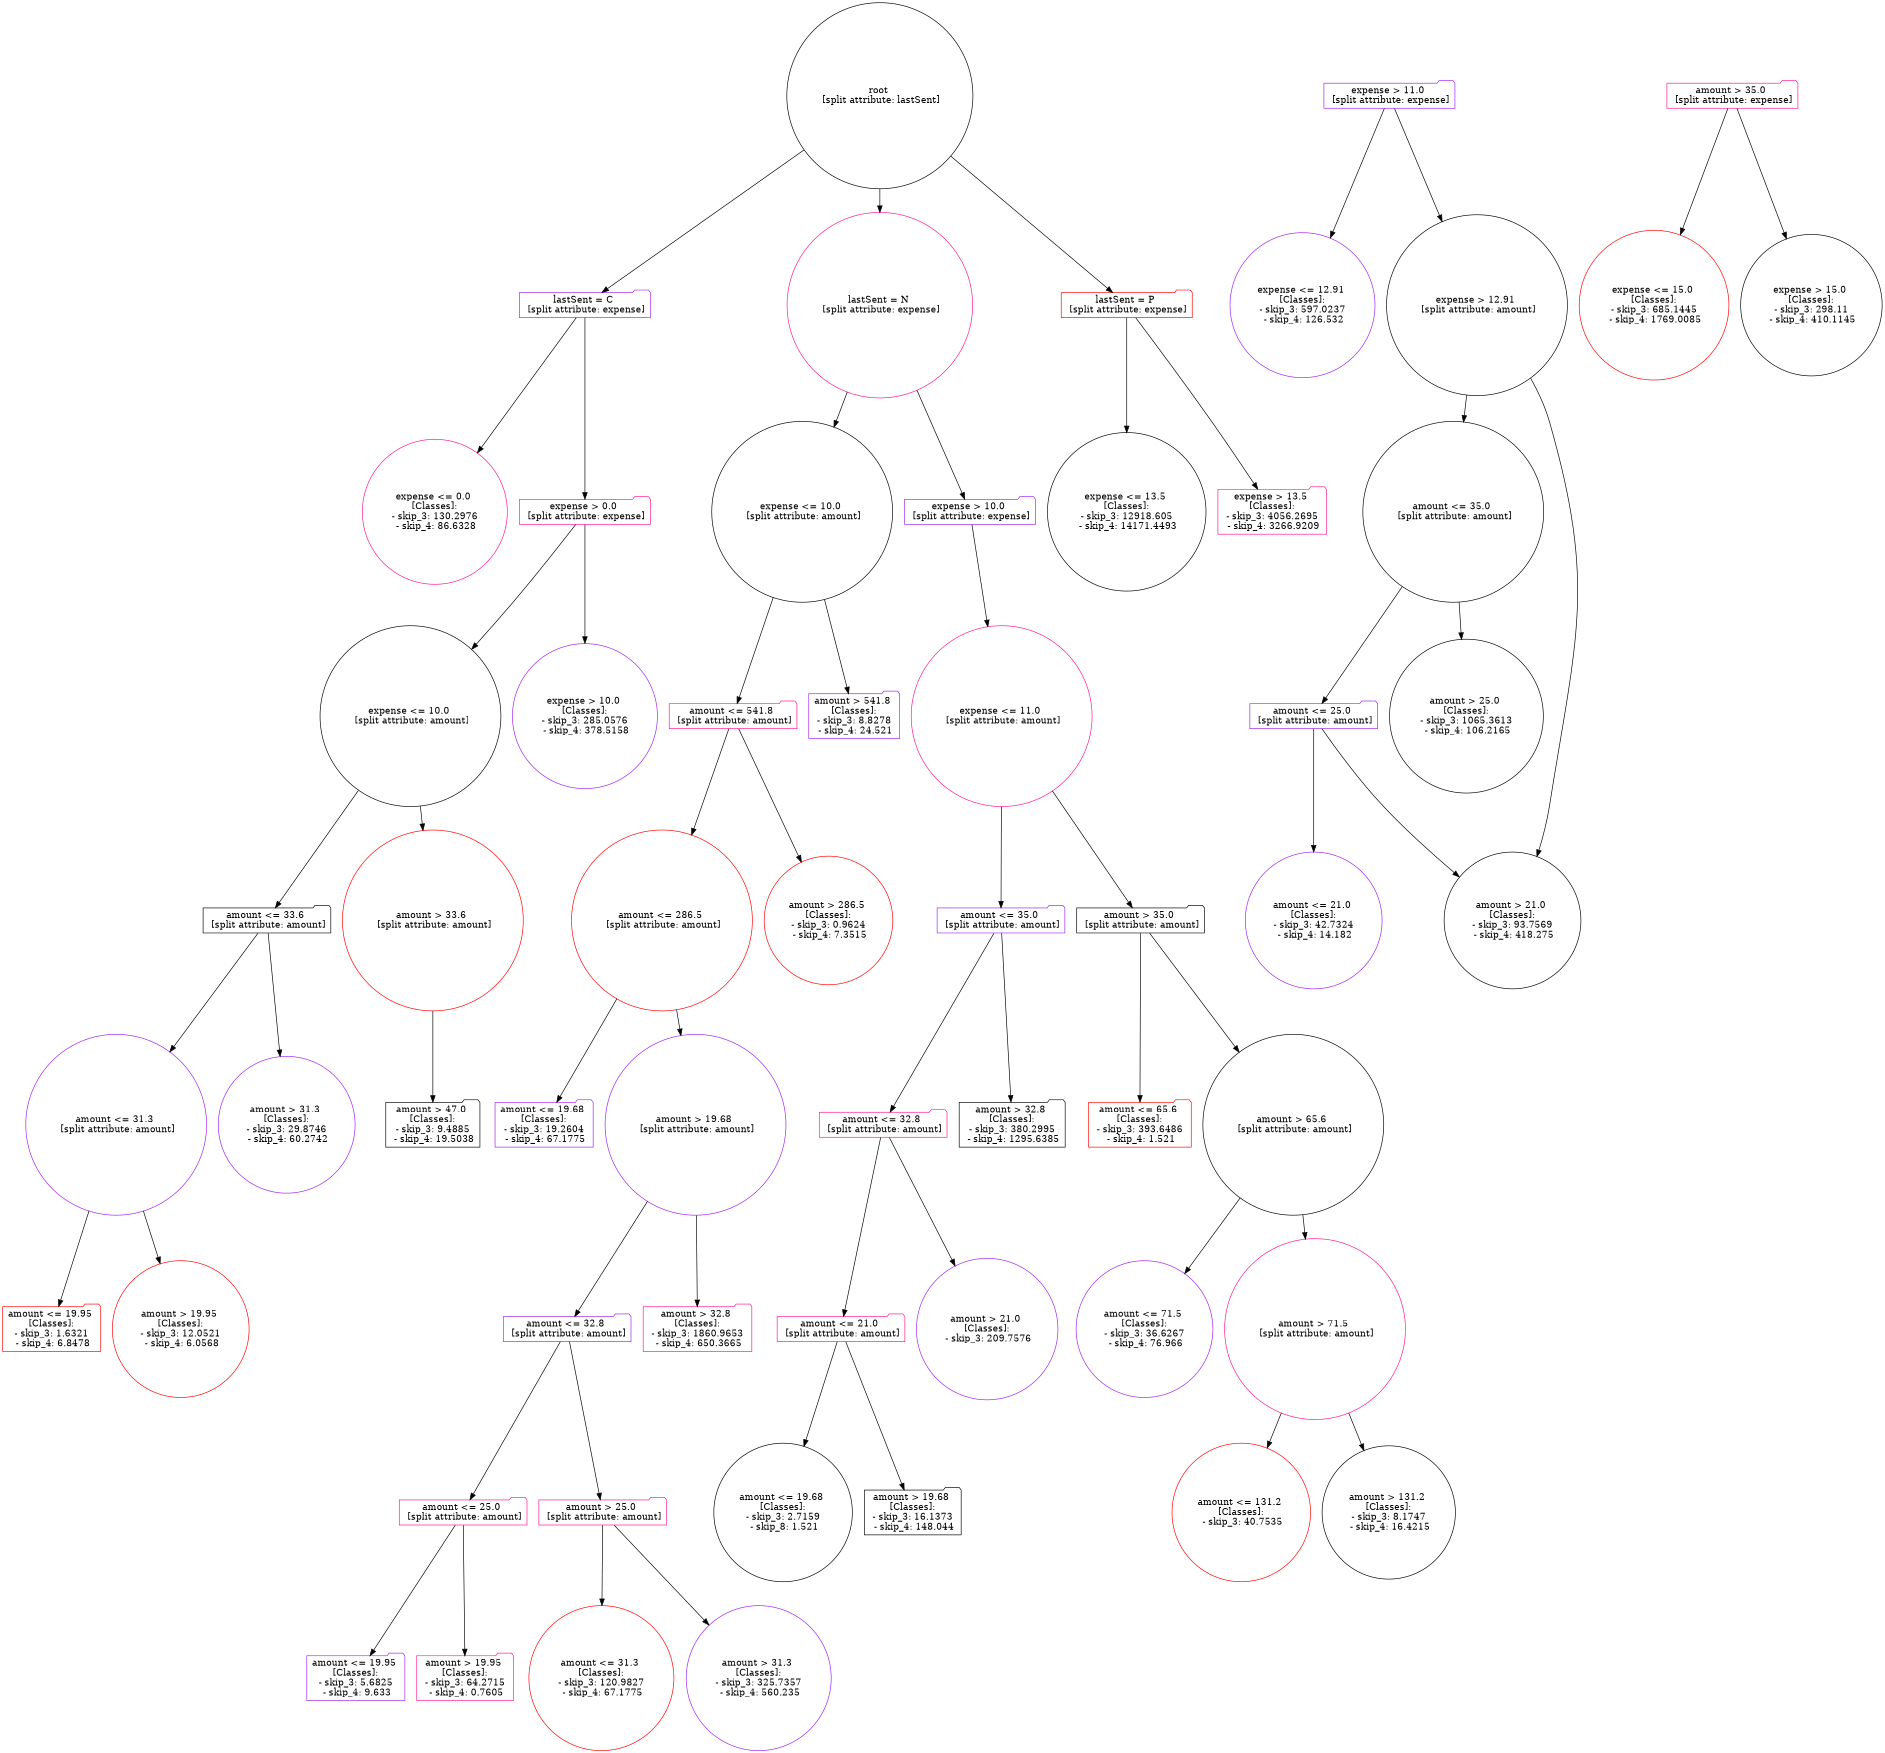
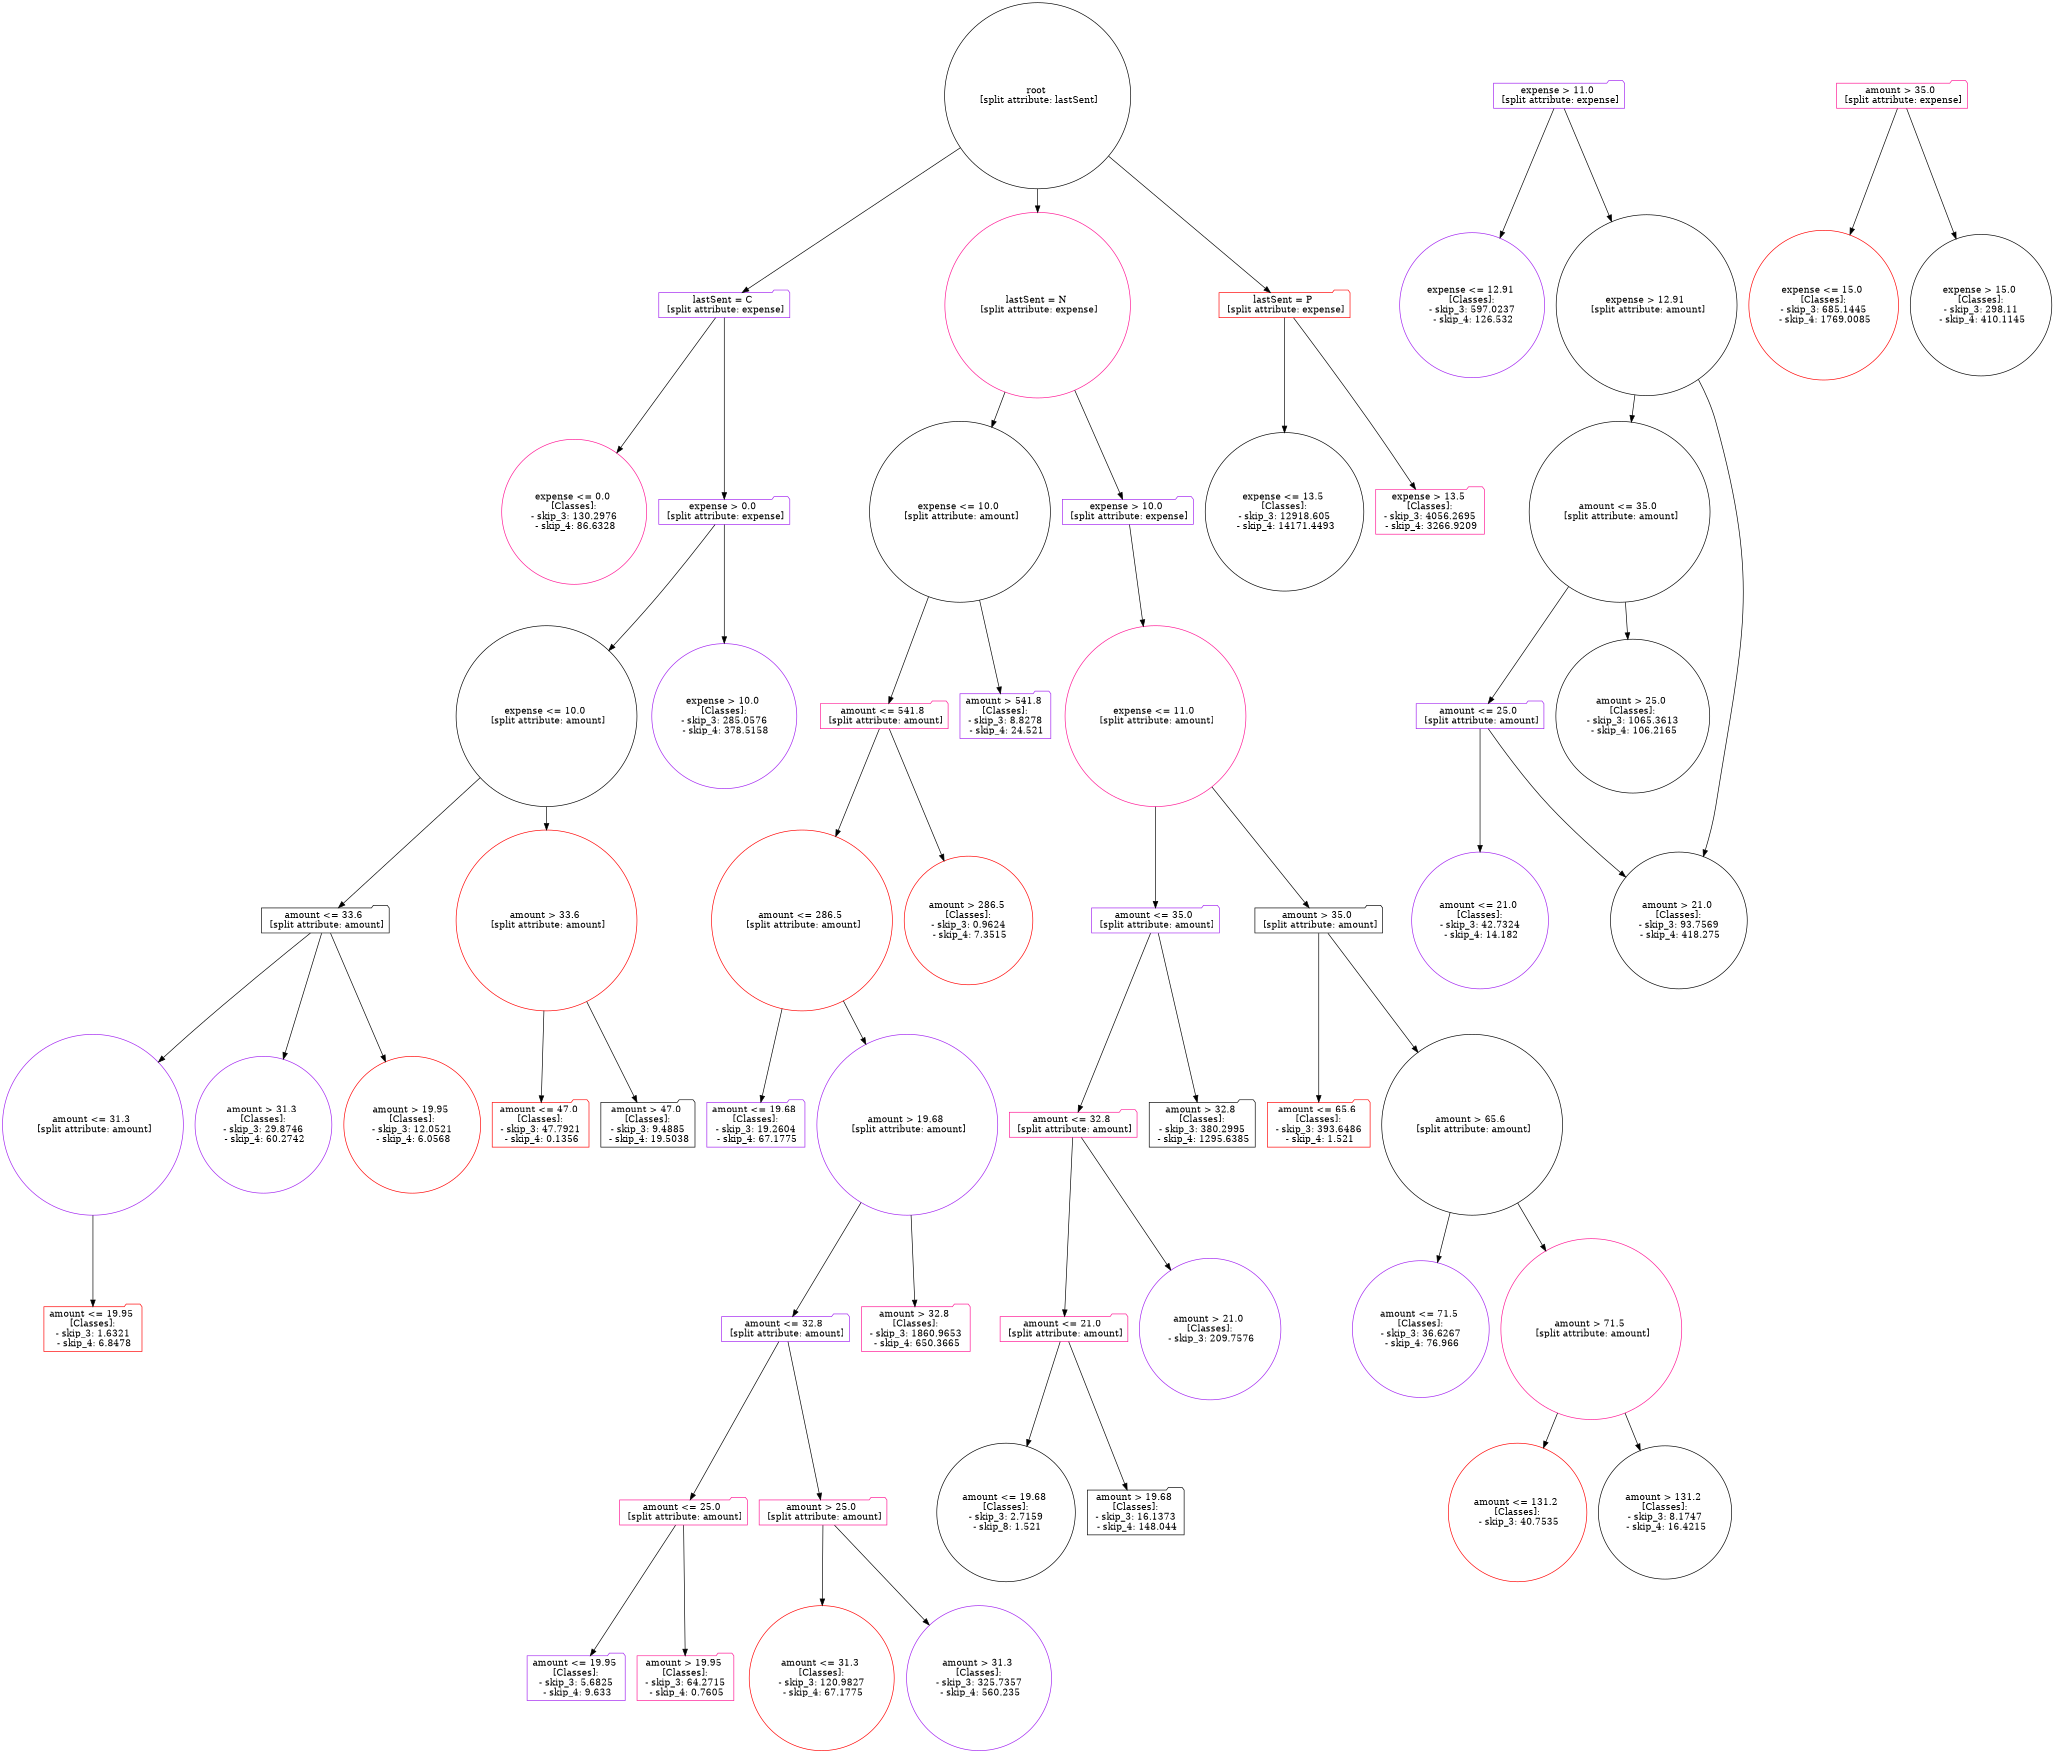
node "expense > 0.0 [split attribute: expense]": color deeppink -> purple
node "amount <= 47.0 [Classes]: - skip_3: 47.7921 - skip_4: 0.1356": added
edge "amount <= 31.3 [split attribute: amount]" -> "amount > 19.95 [Classes]: - skip_3: 12.0521 - skip_4: 6.0568": now "amount <= 33.6 [split attribute: amount]" -> "amount > 19.95 [Classes]: - skip_3: 12.0521 - skip_4: 6.0568"
